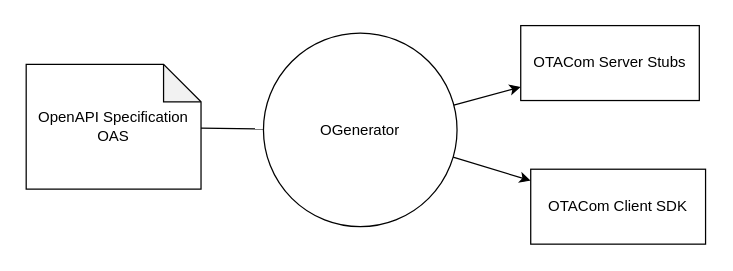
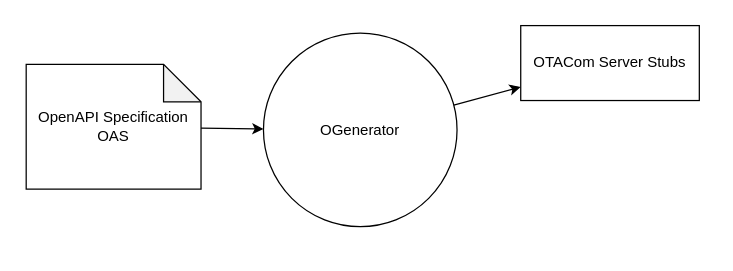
edge "OpenAPI SpecificationOAS" -- "OGenerator": arrowhead none -> classic
edge "OGenerator" -> "OTACom Client SDK": removed
node "OTACom Client SDK": removed
